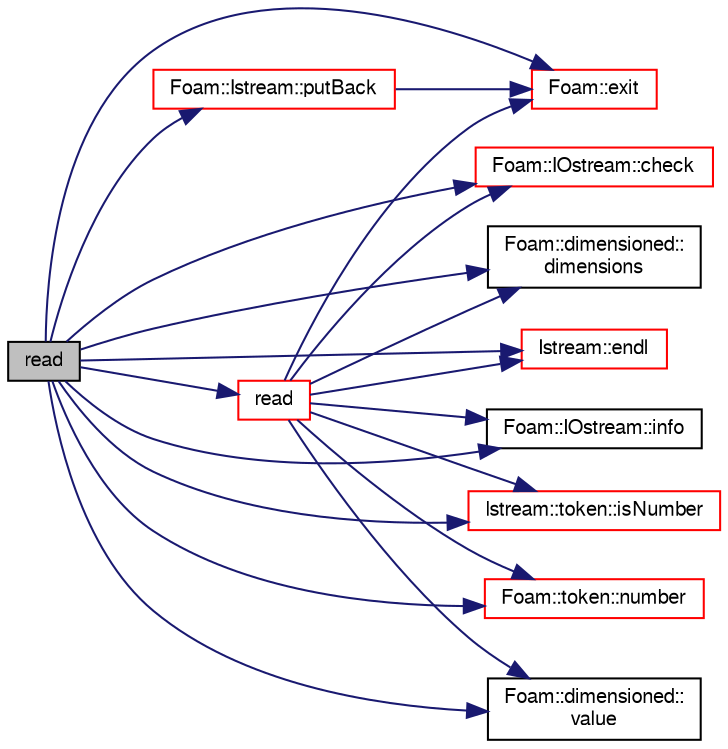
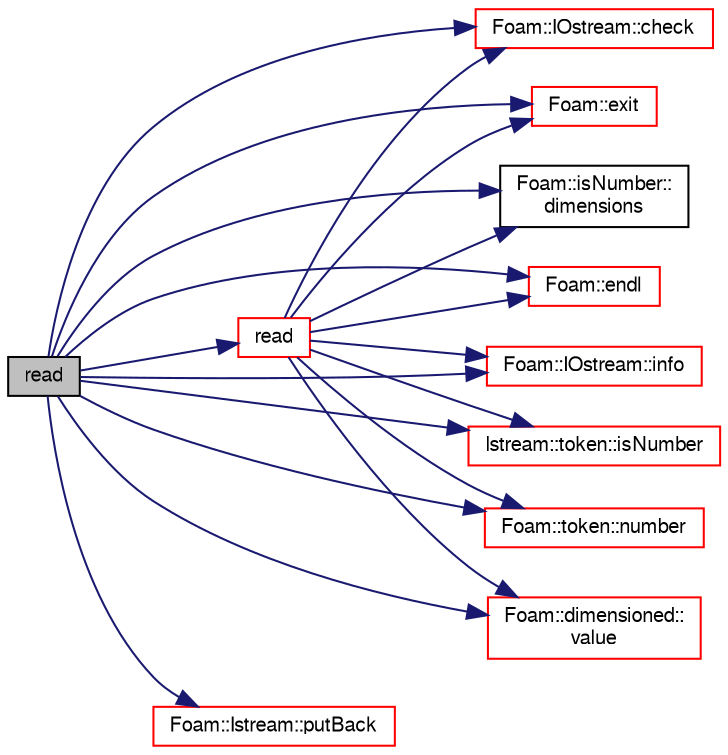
edge "Foam::Istream::putBack" -> "Foam::exit": removed
node "Foam::dimensioned:: dimensions": label "Foam::dimensioned:: dimensions" -> "Foam::isNumber:: dimensions"
node "Istream::endl": label "Istream::endl" -> "Foam::endl"
node "Foam::IOstream::info": color black -> red
node "Foam::dimensioned:: value": color black -> red
